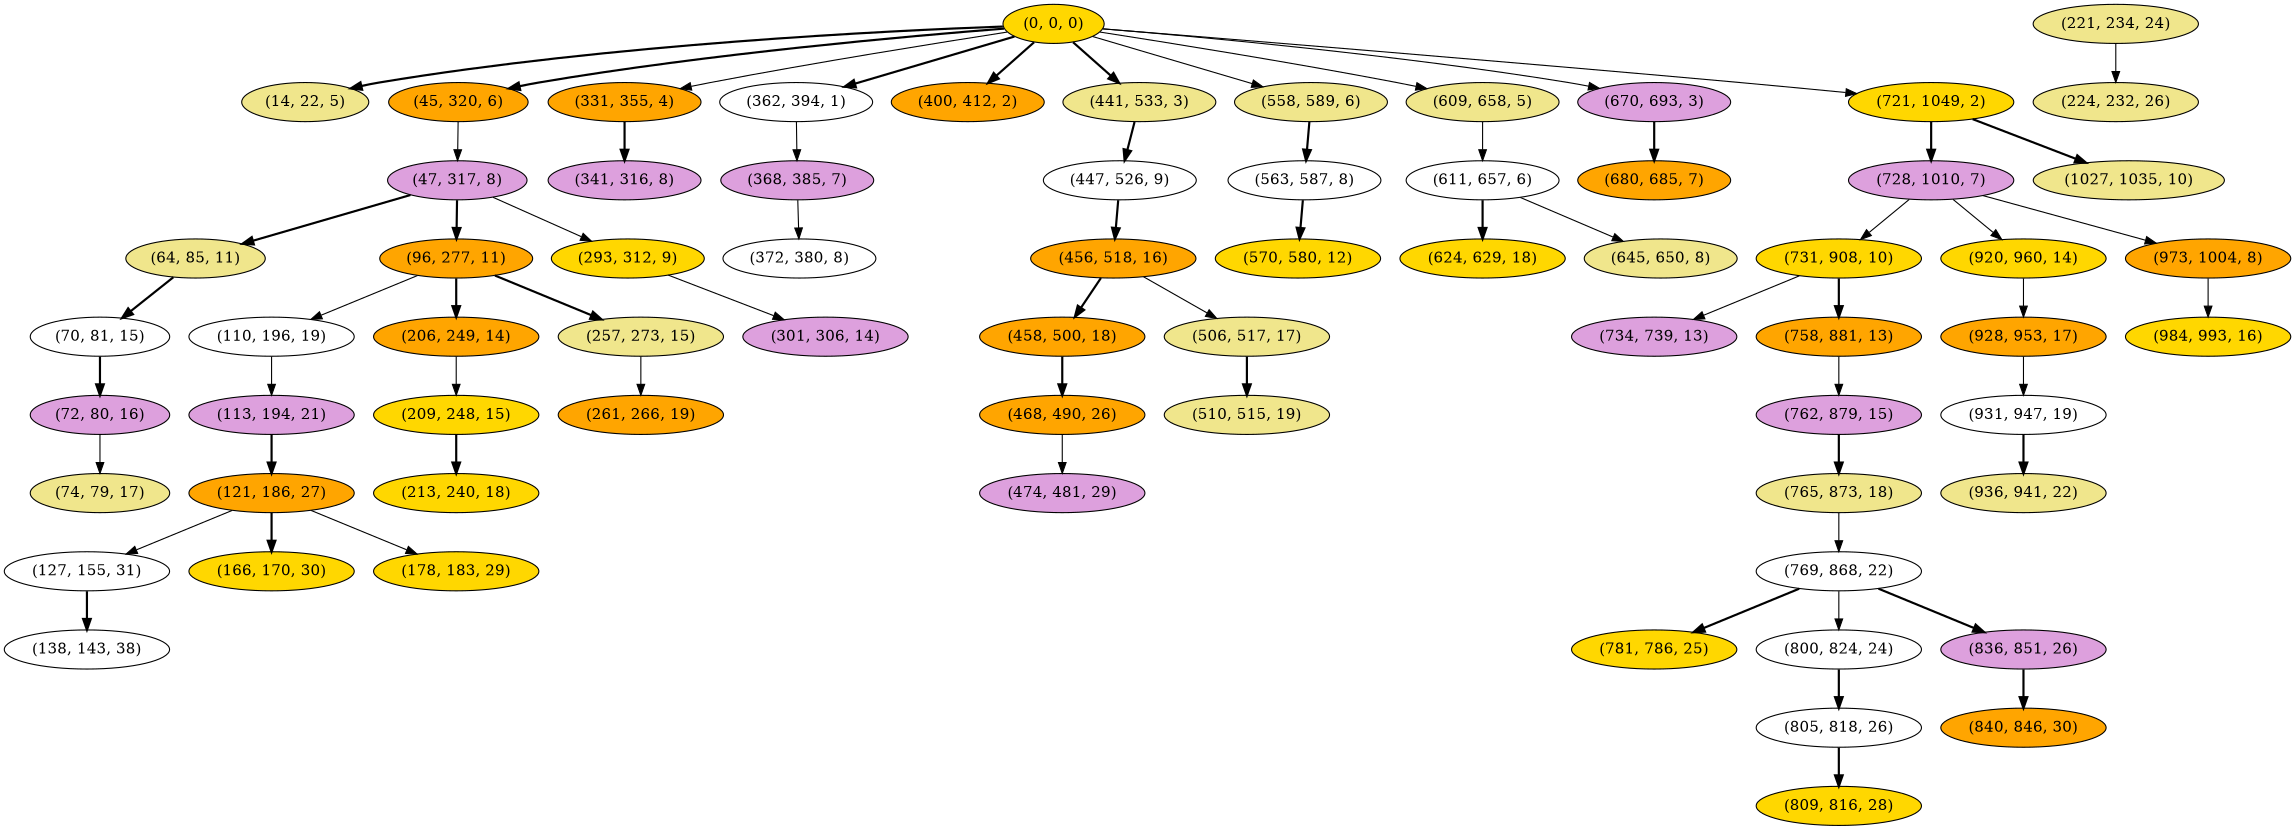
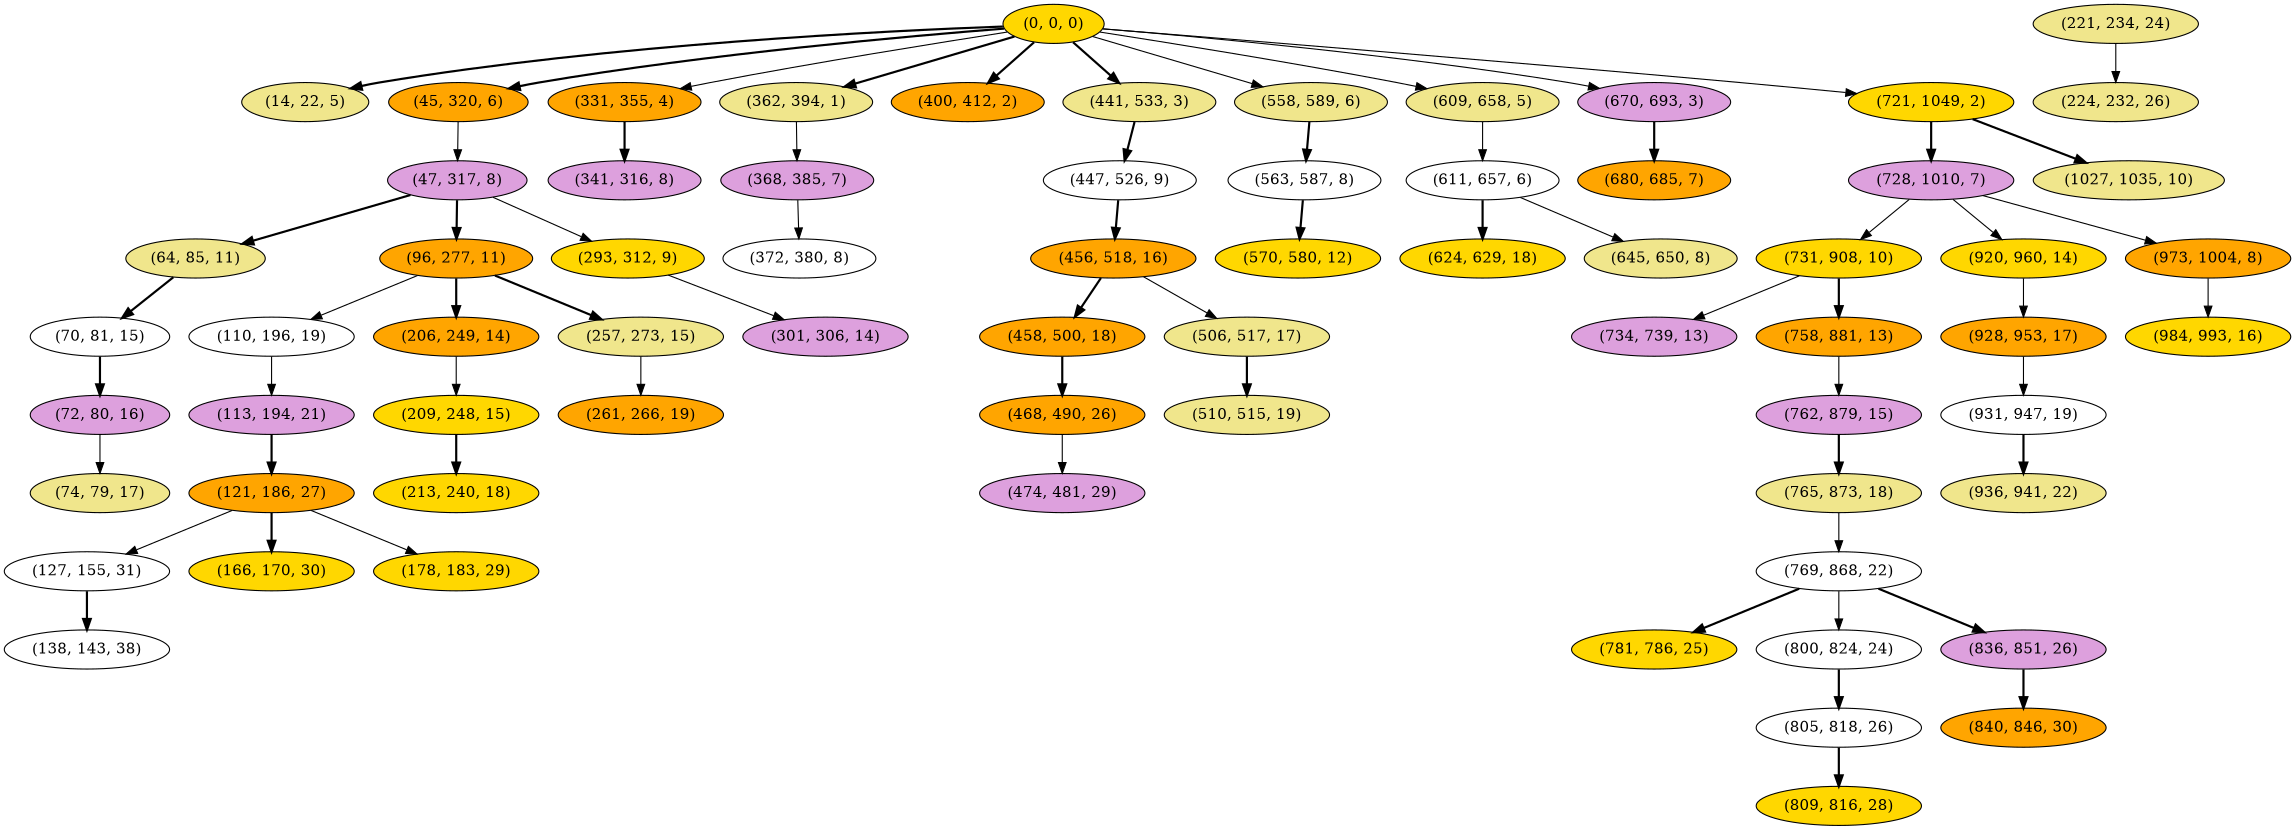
node "(362, 394, 1)": fillcolor white -> khaki
